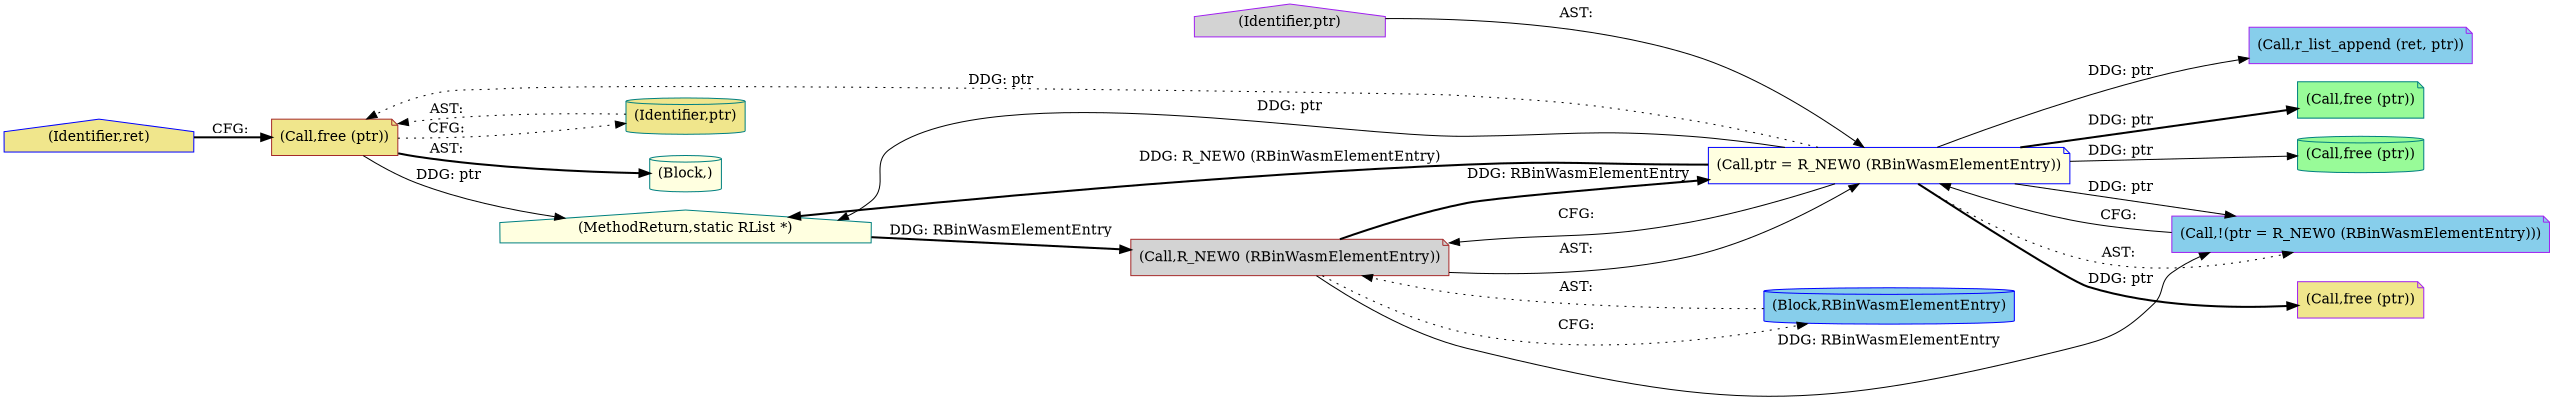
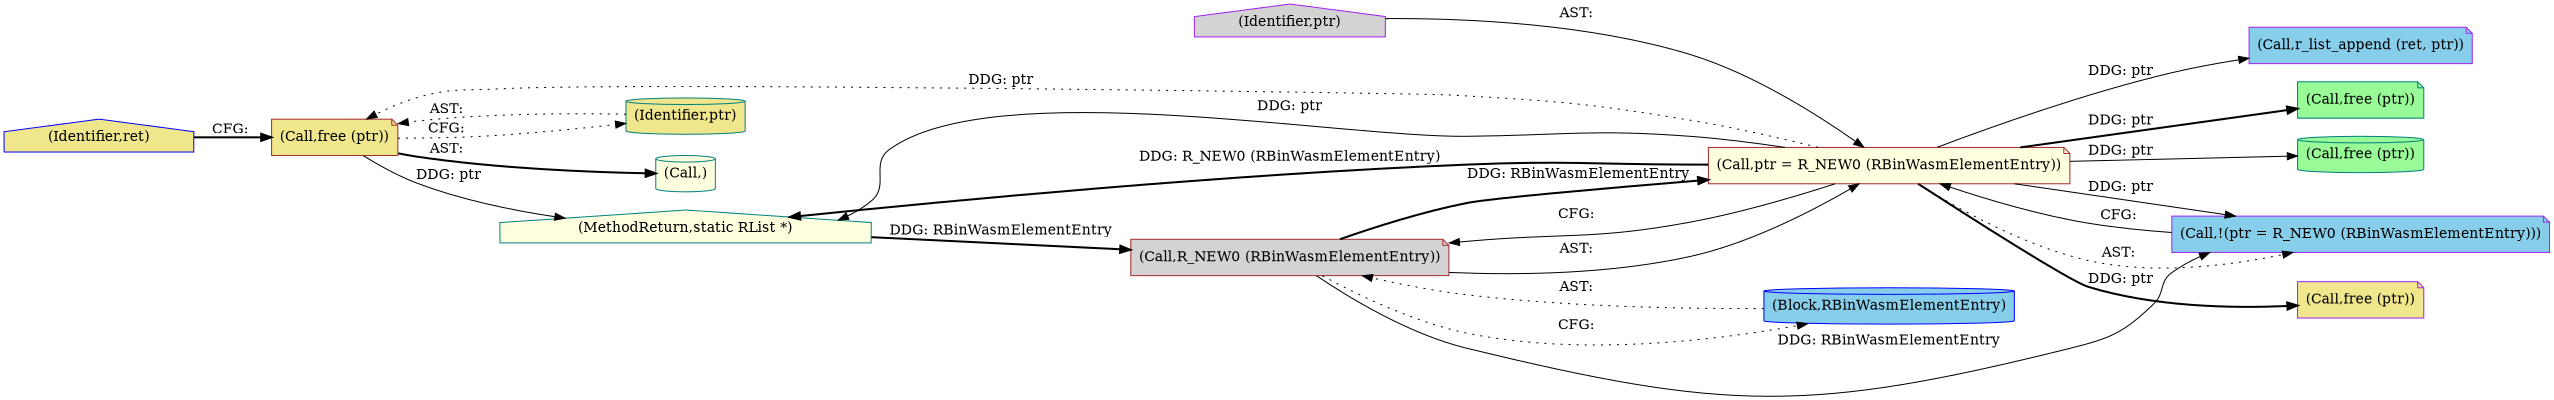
node "(Call,ptr = R_NEW0 (RBinWasmElementEntry))": color blue -> brown
node "(Block,)": label "(Block,)" -> "(Call,)"
